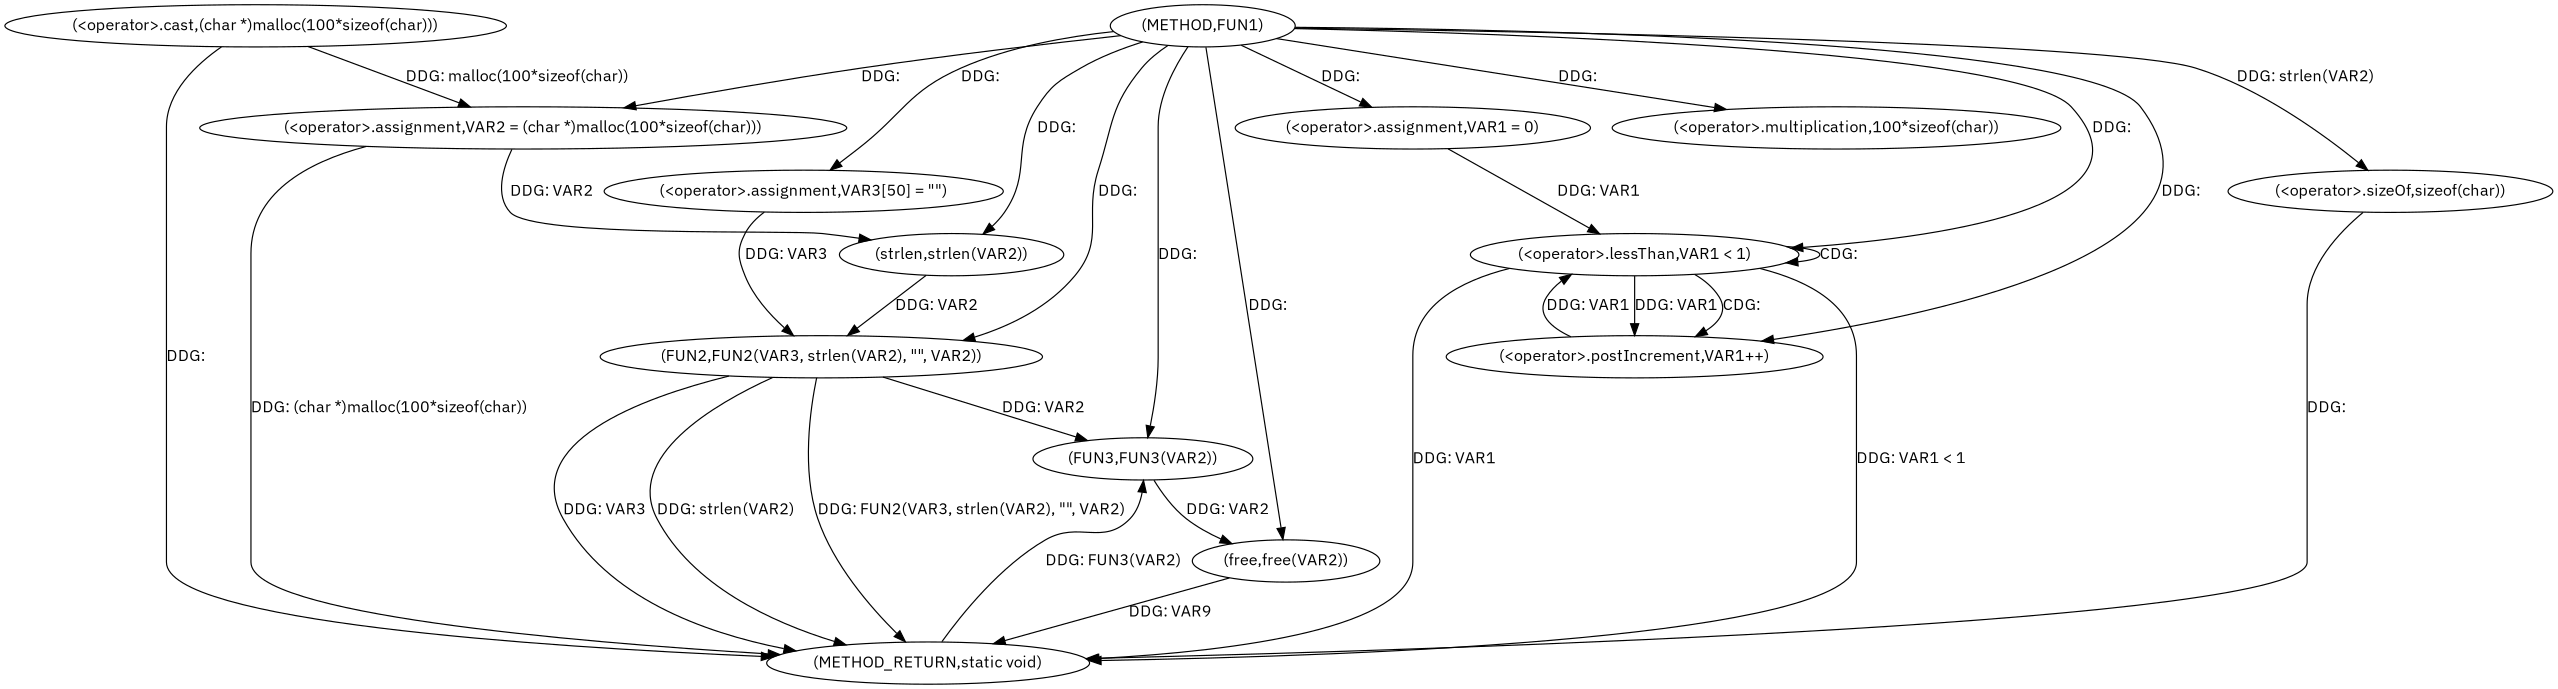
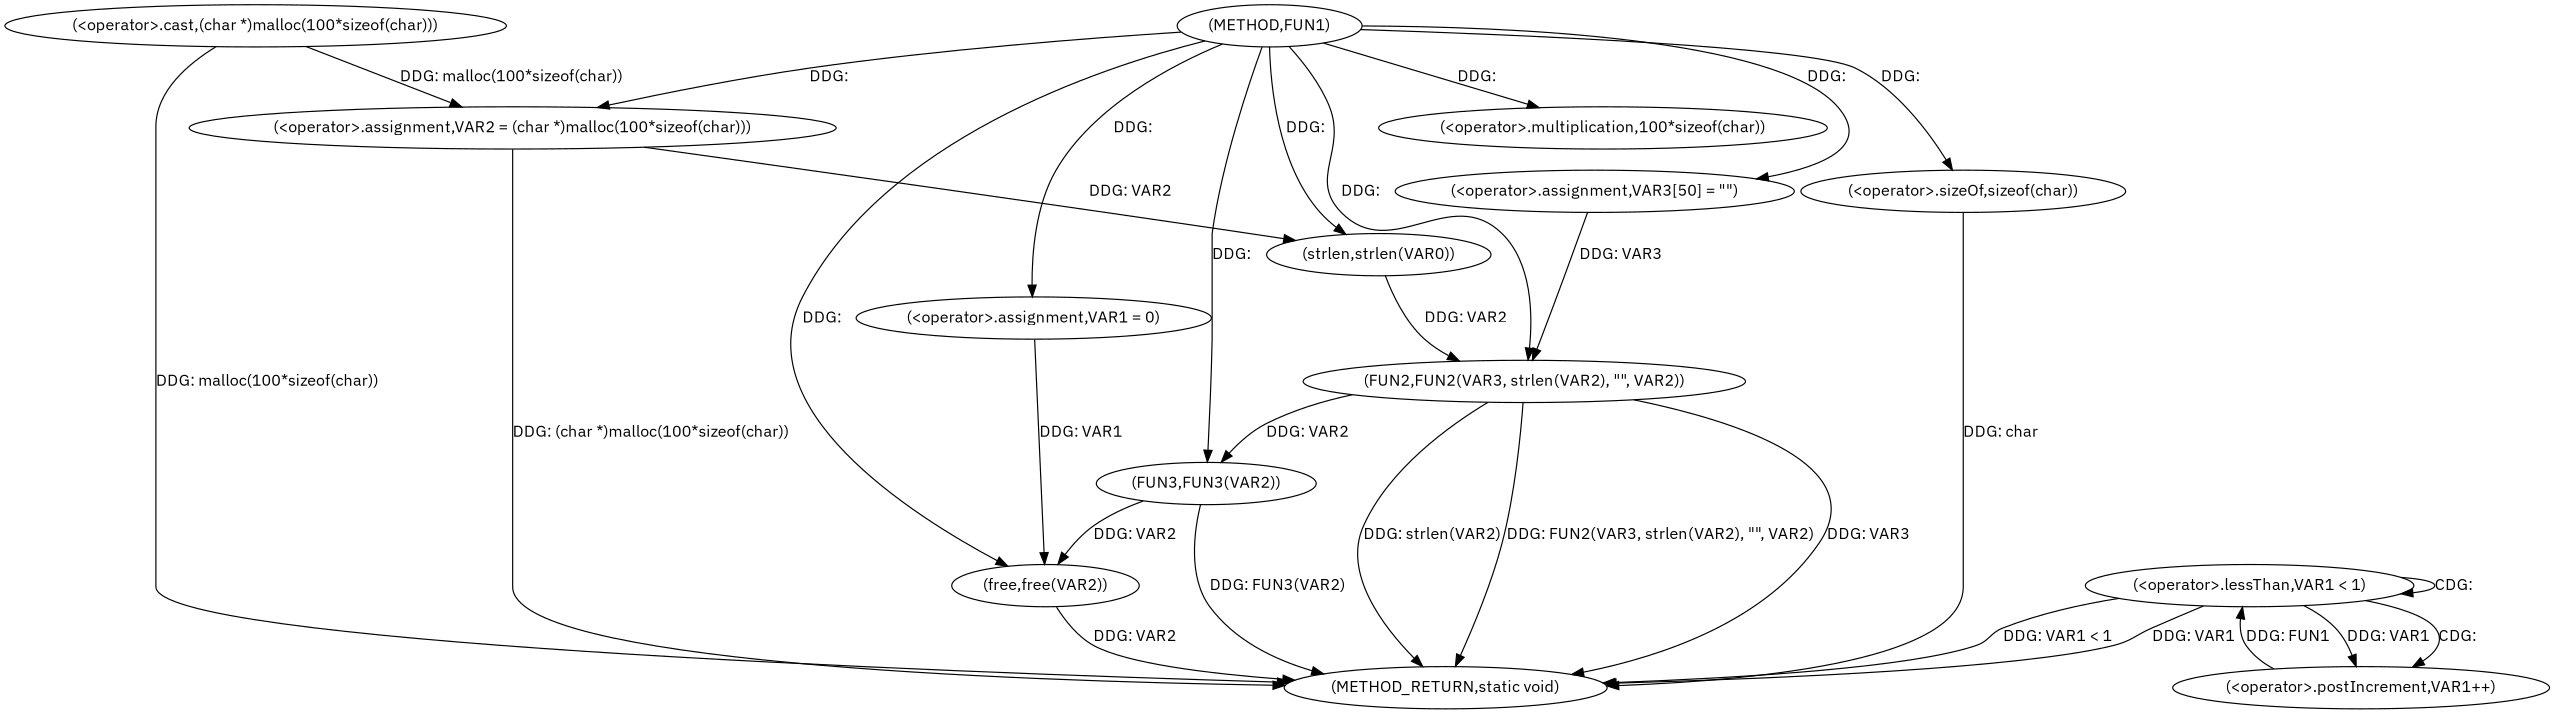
edge "(METHOD,FUN1)" -> "(<operator>.lessThan,VAR1 < 1)": removed, label "DDG:"
edge "(METHOD,FUN1)" -> "(<operator>.postIncrement,VAR1++)": removed, label "DDG:"
edge "(METHOD,FUN1)" -> "(<operator>.sizeOf,sizeof(char))": label "DDG: strlen(VAR2)" -> "DDG: "
edge "(<operator>.assignment,VAR1 = 0)" -> "(<operator>.lessThan,VAR1 < 1)": now "(<operator>.assignment,VAR1 = 0)" -> "(free,free(VAR2))"
node "(strlen,strlen(VAR2))": label "(strlen,strlen(VAR2))" -> "(strlen,strlen(VAR0))"
edge "(<operator>.postIncrement,VAR1++)" -> "(<operator>.lessThan,VAR1 < 1)": label "DDG: VAR1" -> "DDG: FUN1"
edge "(<operator>.cast,(char *)malloc(100*sizeof(char)))" -> "(METHOD_RETURN,static void)": label "DDG: " -> "DDG: malloc(100*sizeof(char))"
edge "(<operator>.sizeOf,sizeof(char))" -> "(METHOD_RETURN,static void)": label "DDG: " -> "DDG: char"
edge "(METHOD_RETURN,static void)" -> "(FUN3,FUN3(VAR2))": reversed
edge "(free,free(VAR2))" -> "(METHOD_RETURN,static void)": label "DDG: VAR9" -> "DDG: VAR2"
